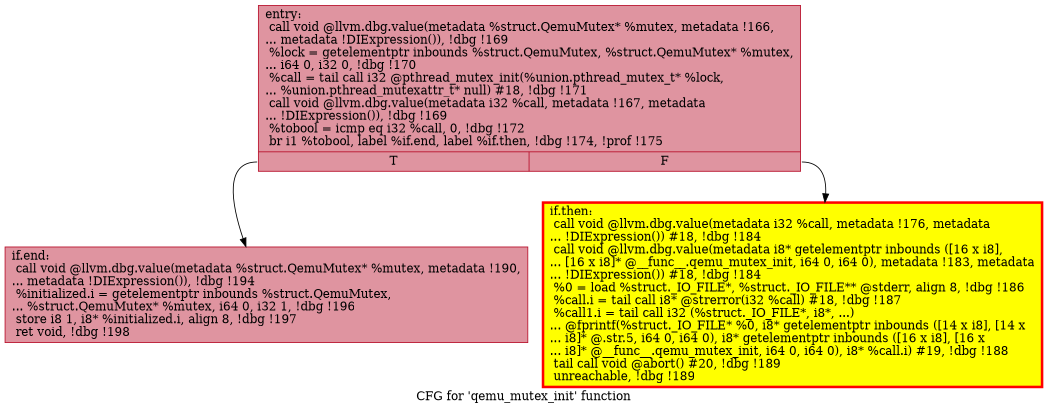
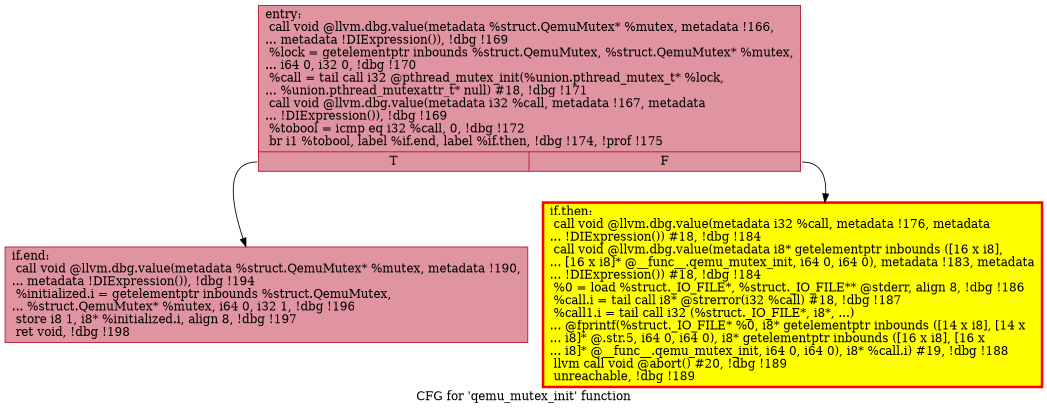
node "if.then:": text "tail call void @abort() #20, !dbg !189" -> "llvm call void @abort() #20, !dbg !189"
